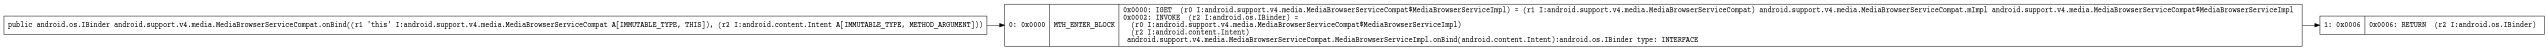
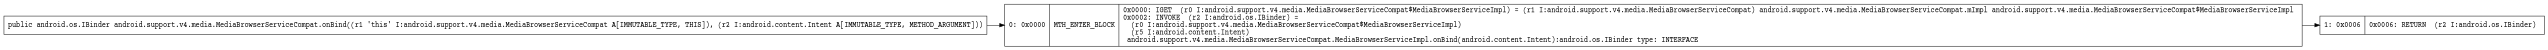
node "0: 0x0000": text "(r2 I:android.content.Intent)" -> "(r5 I:android.content.Intent)"
